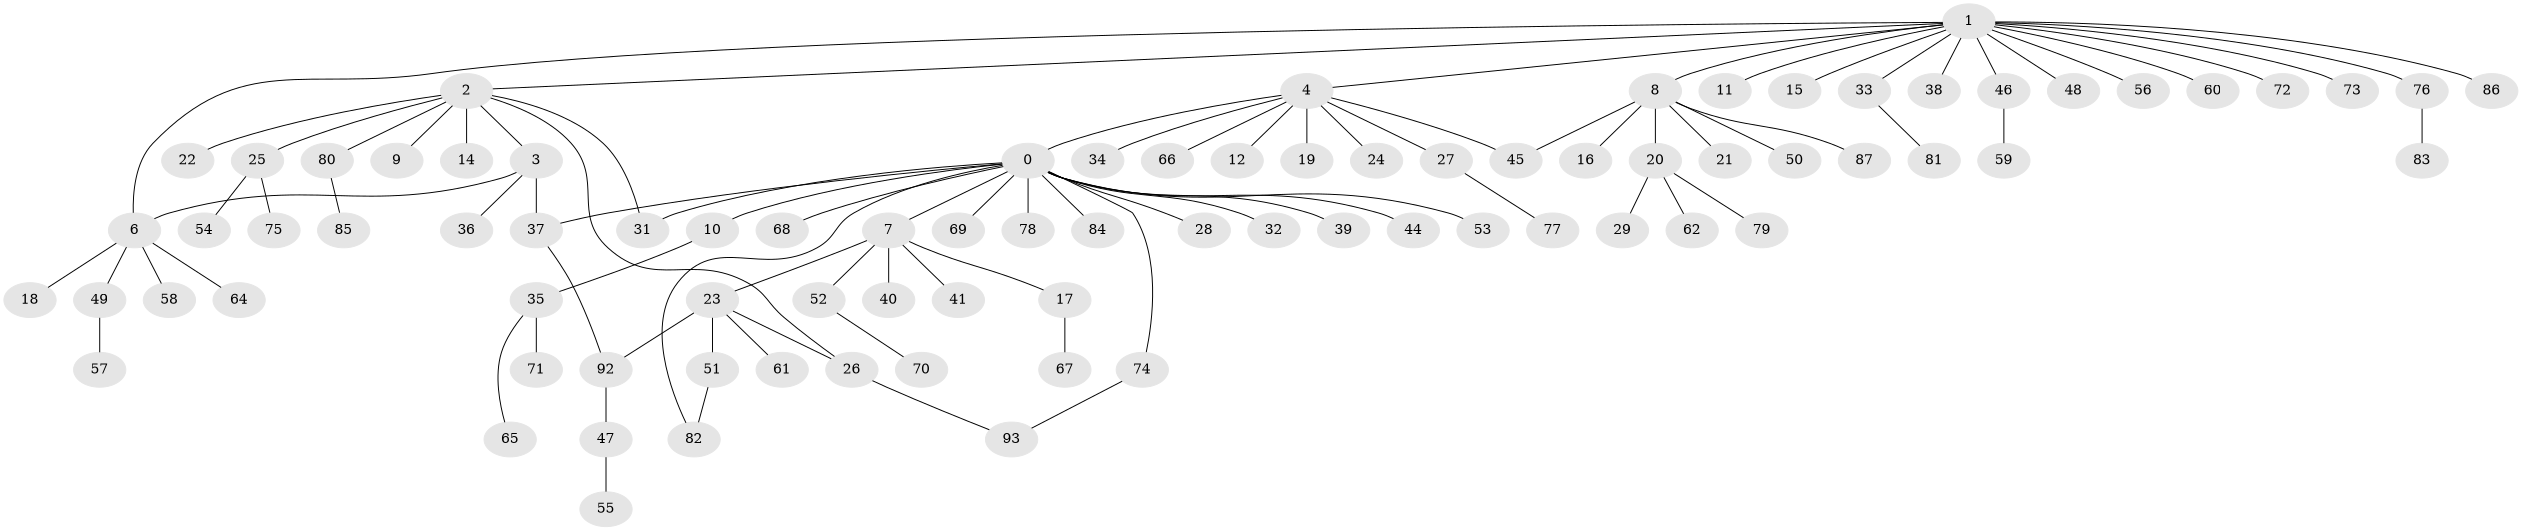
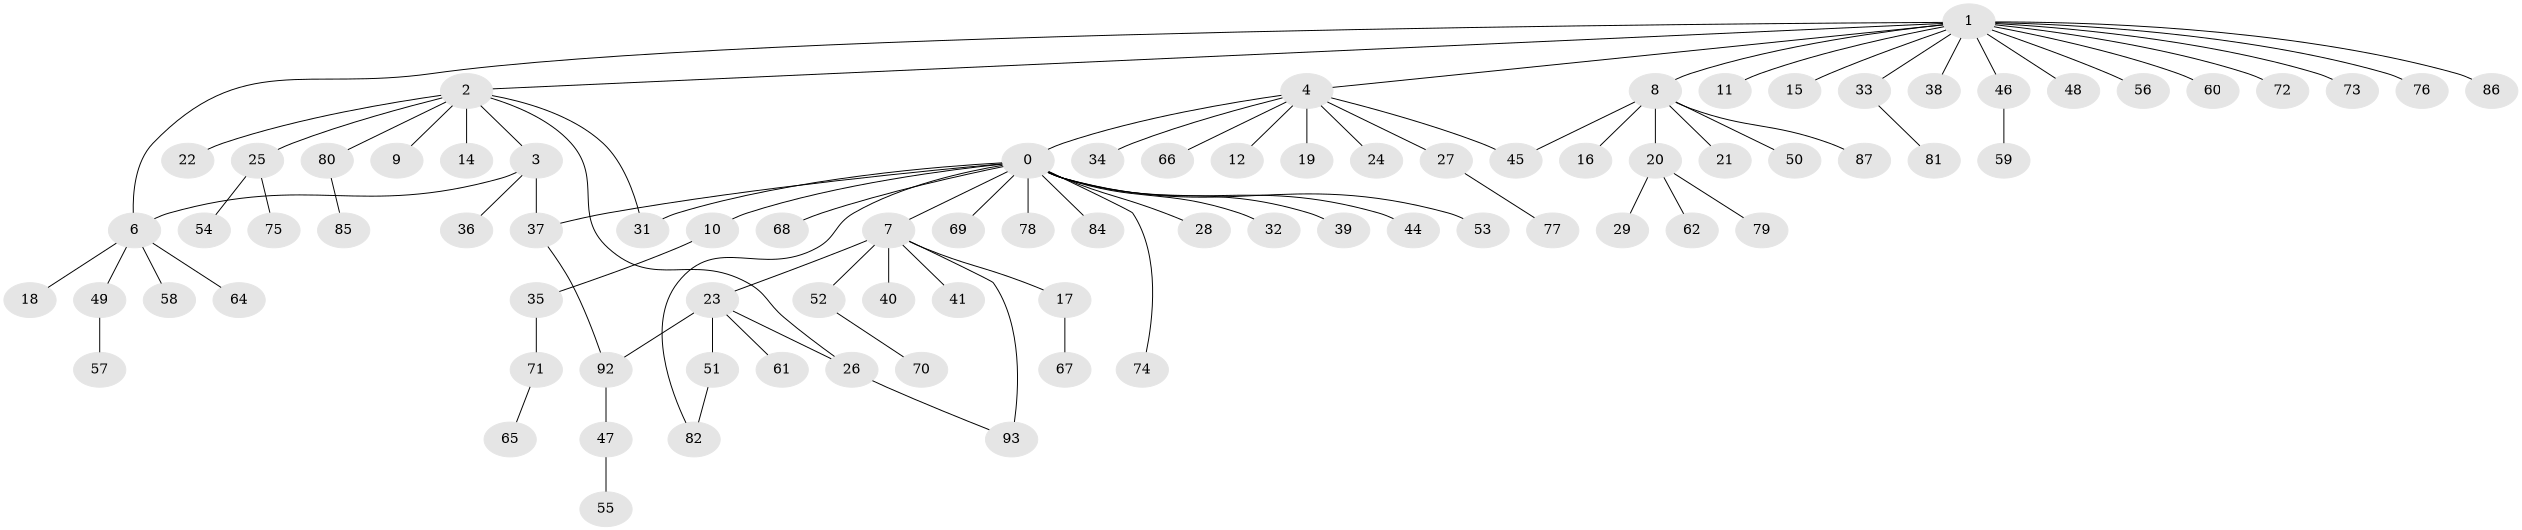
node "83": removed
edge "35" -- "65": now "71" -- "65"
edge "74" -- "93": now "7" -- "93"
